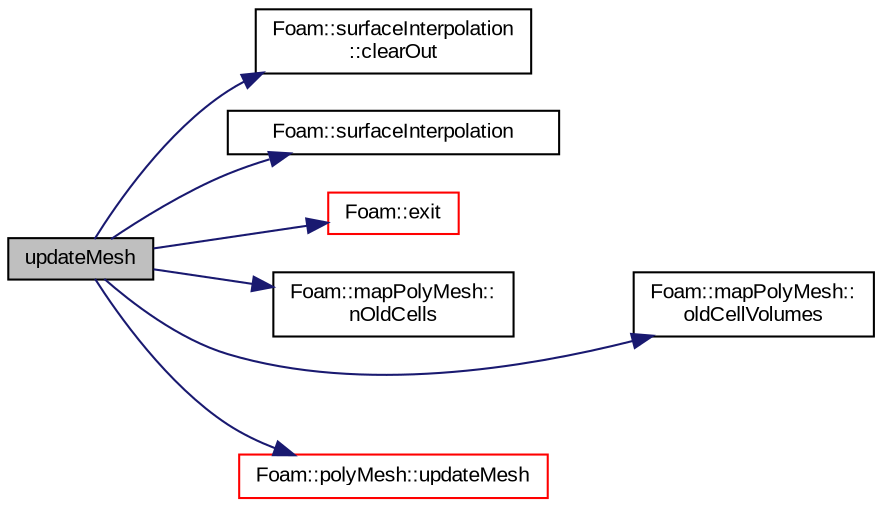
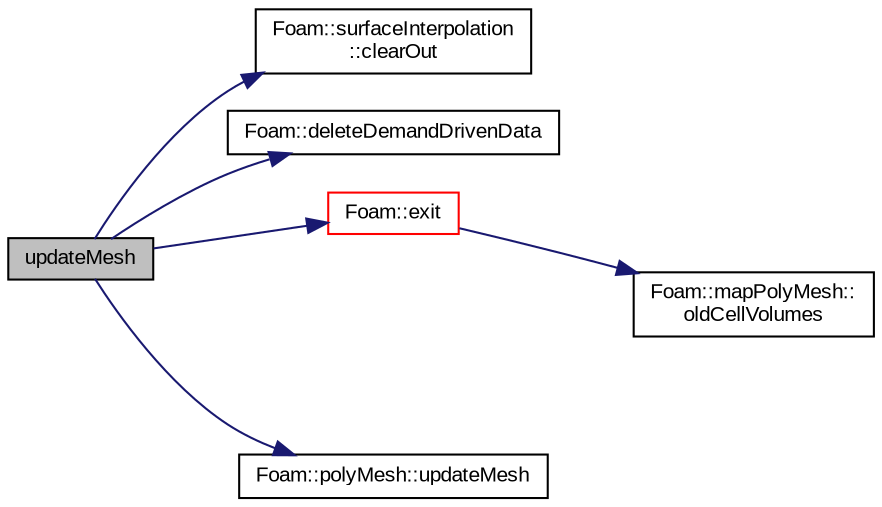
node "Foam::surfaceInterpolation": label "Foam::surfaceInterpolation" -> "Foam::deleteDemandDrivenData"
node "Foam::mapPolyMesh:: nOldCells": removed
edge "updateMesh" -> "Foam::mapPolyMesh:: oldCellVolumes": now "Foam::exit" -> "Foam::mapPolyMesh:: oldCellVolumes"
node "Foam::polyMesh::updateMesh": color red -> black
